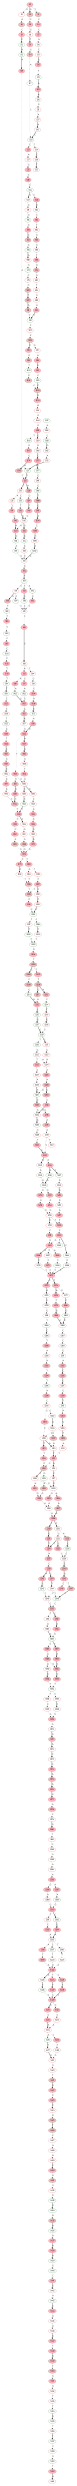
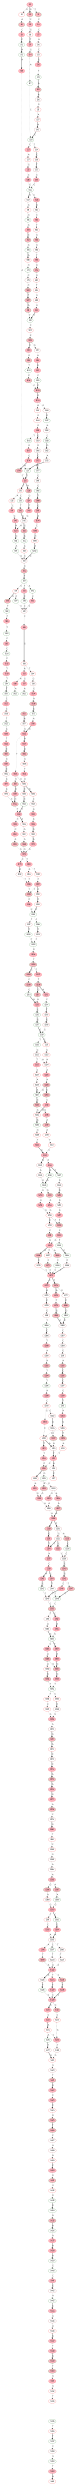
node "S39": added
node "S140": added
node "S107": removed
edge "S239" -> "S242": now "S241" -> "S242"
edge "S260" -> "S264": now "S262" -> "S264"
edge "S317" -> "S320": removed, label "G"
edge "S346" -> "S349": style dotted -> bold
edge "S401" -> "S398": reversed
edge "S413" -> "S414": now "S413" -> "S416"
node "S454": removed
